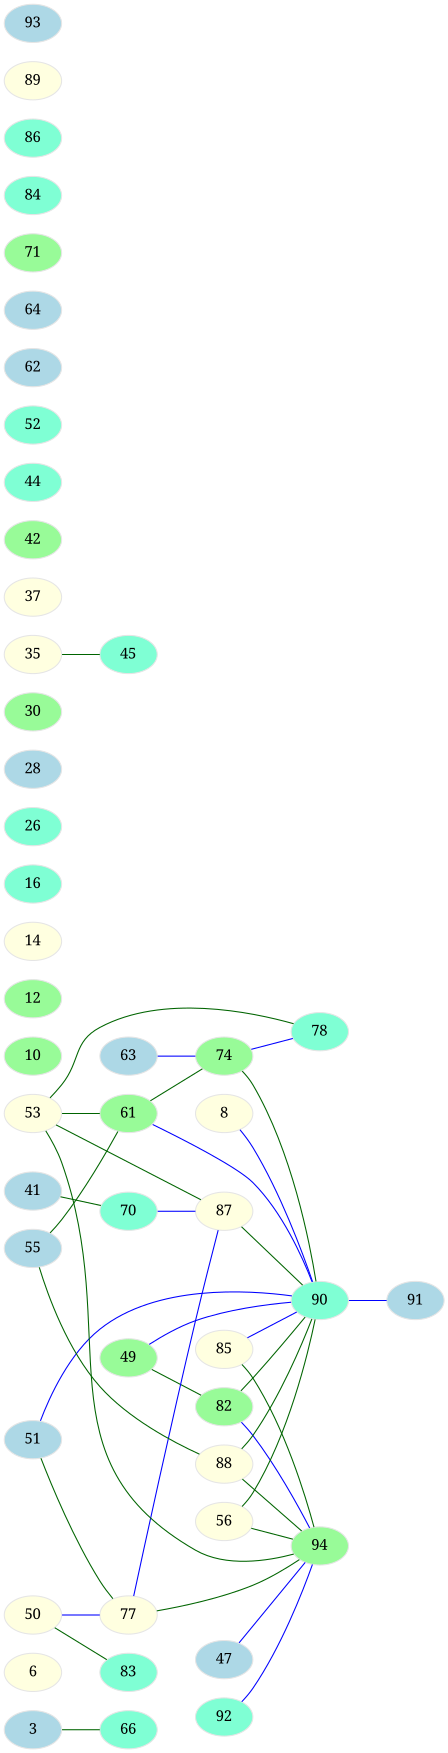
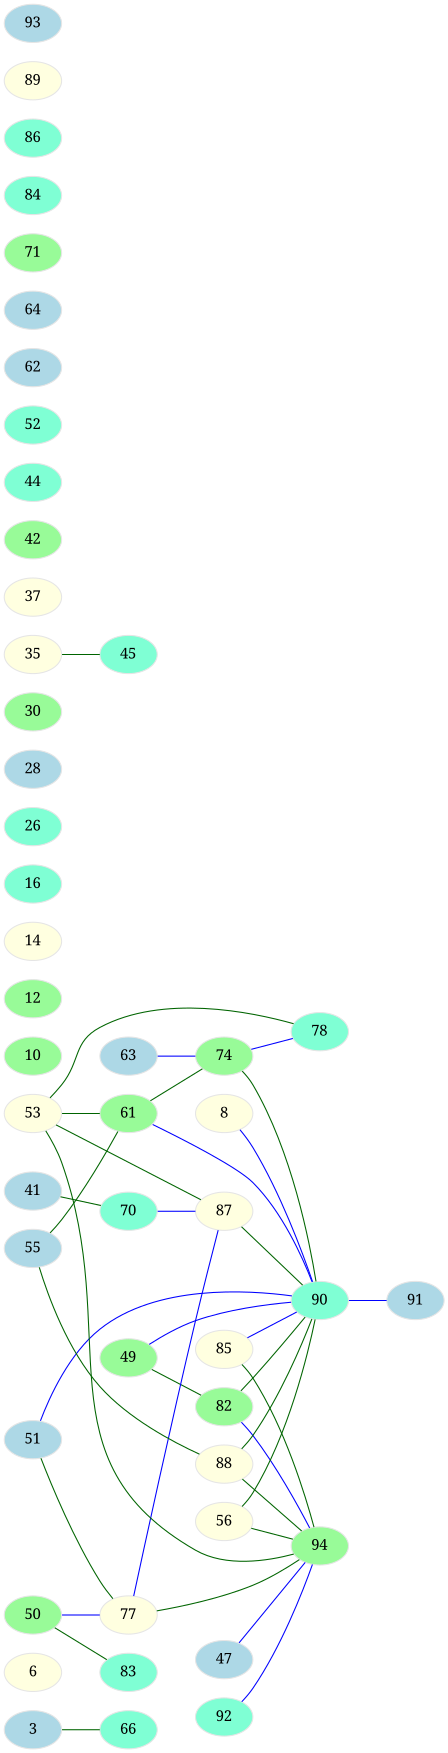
node "50": fillcolor lightyellow -> palegreen
